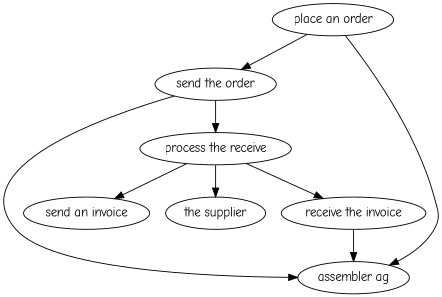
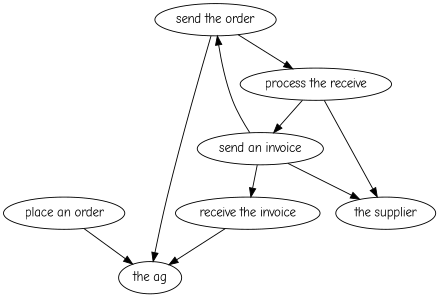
edge "place an order" -> "send the order": now "send an invoice" -> "send the order"
edge "process the receive" -> "receive the invoice": now "send an invoice" -> "receive the invoice"
edge "send an invoice" -> "the supplier": added
node "assembler ag": label "assembler ag" -> "the ag"
